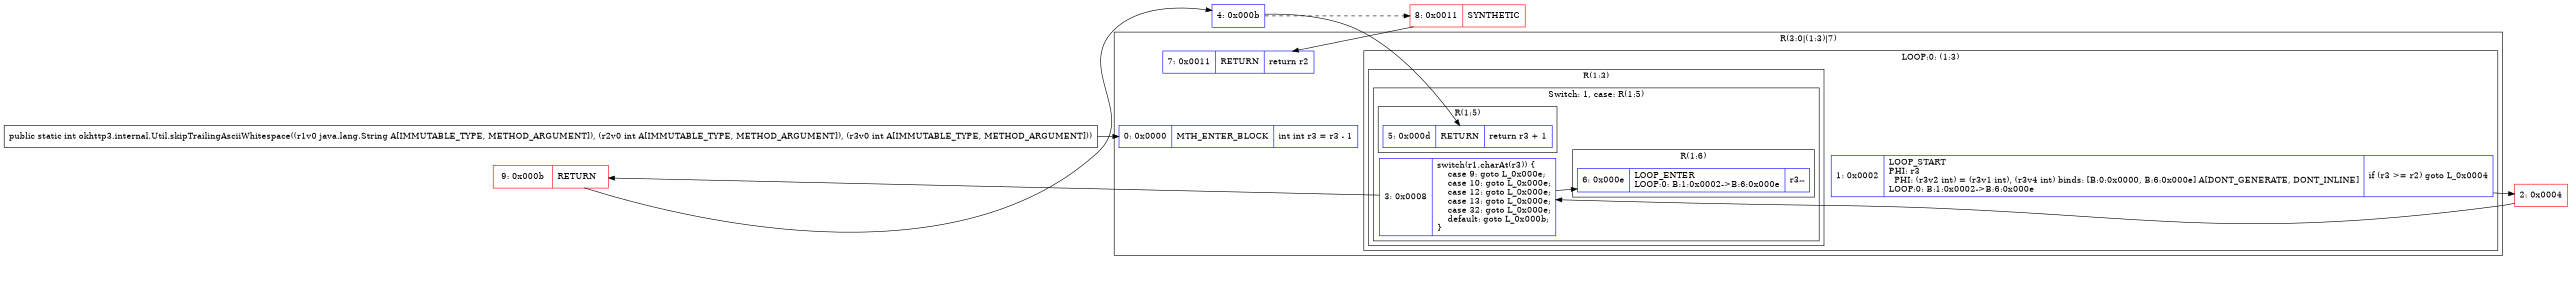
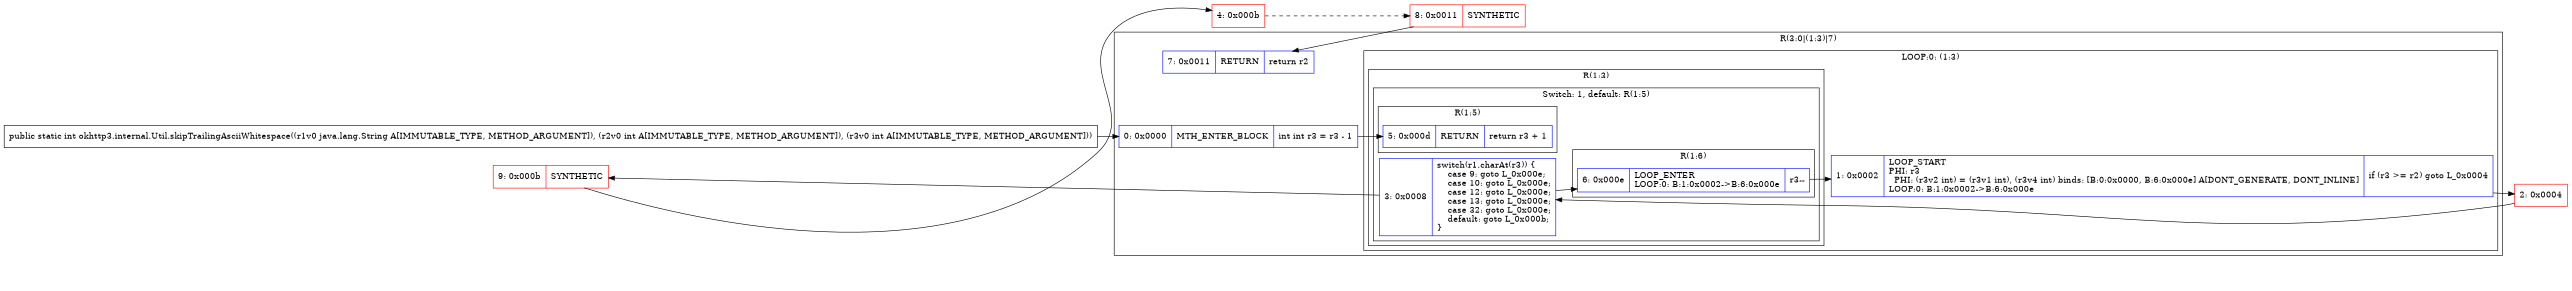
node "4: 0x000b": color blue -> red
edge "4: 0x000b" -> "5: 0x000d": now "0: 0x0000" -> "5: 0x000d"
cluster "Switch: 1, case: R(1:5)": label "Switch: 1, case: R(1:5)" -> "Switch: 1, default: R(1:5)"
node "9: 0x000b": text "RETURN" -> "SYNTHETIC"
edge "6: 0x000e" -> "1: 0x0002": added
